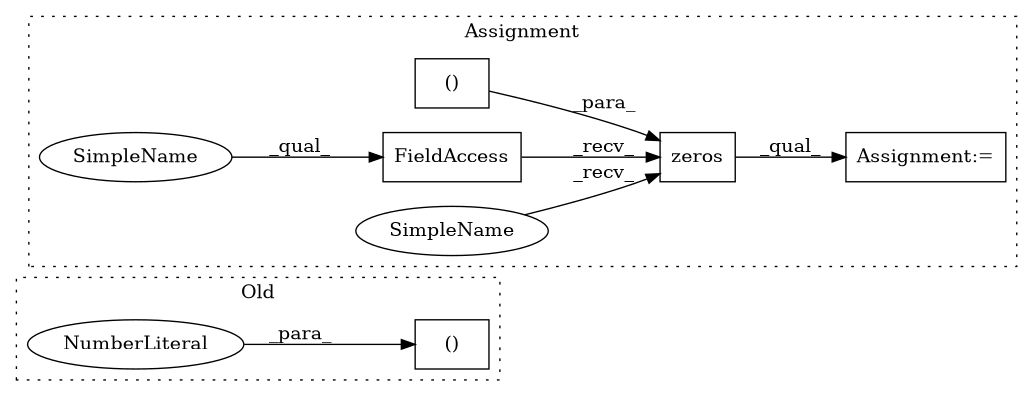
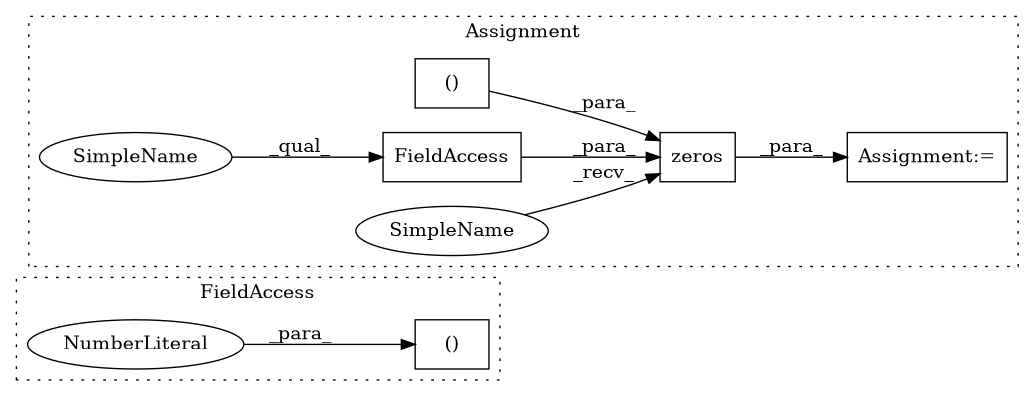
edge "FieldAccess" -> "zeros": label "_recv_" -> "_para_"
edge "zeros" -> "Assignment:=": label "_qual_" -> "_para_"
cluster "Old": label "Old" -> "FieldAccess"
